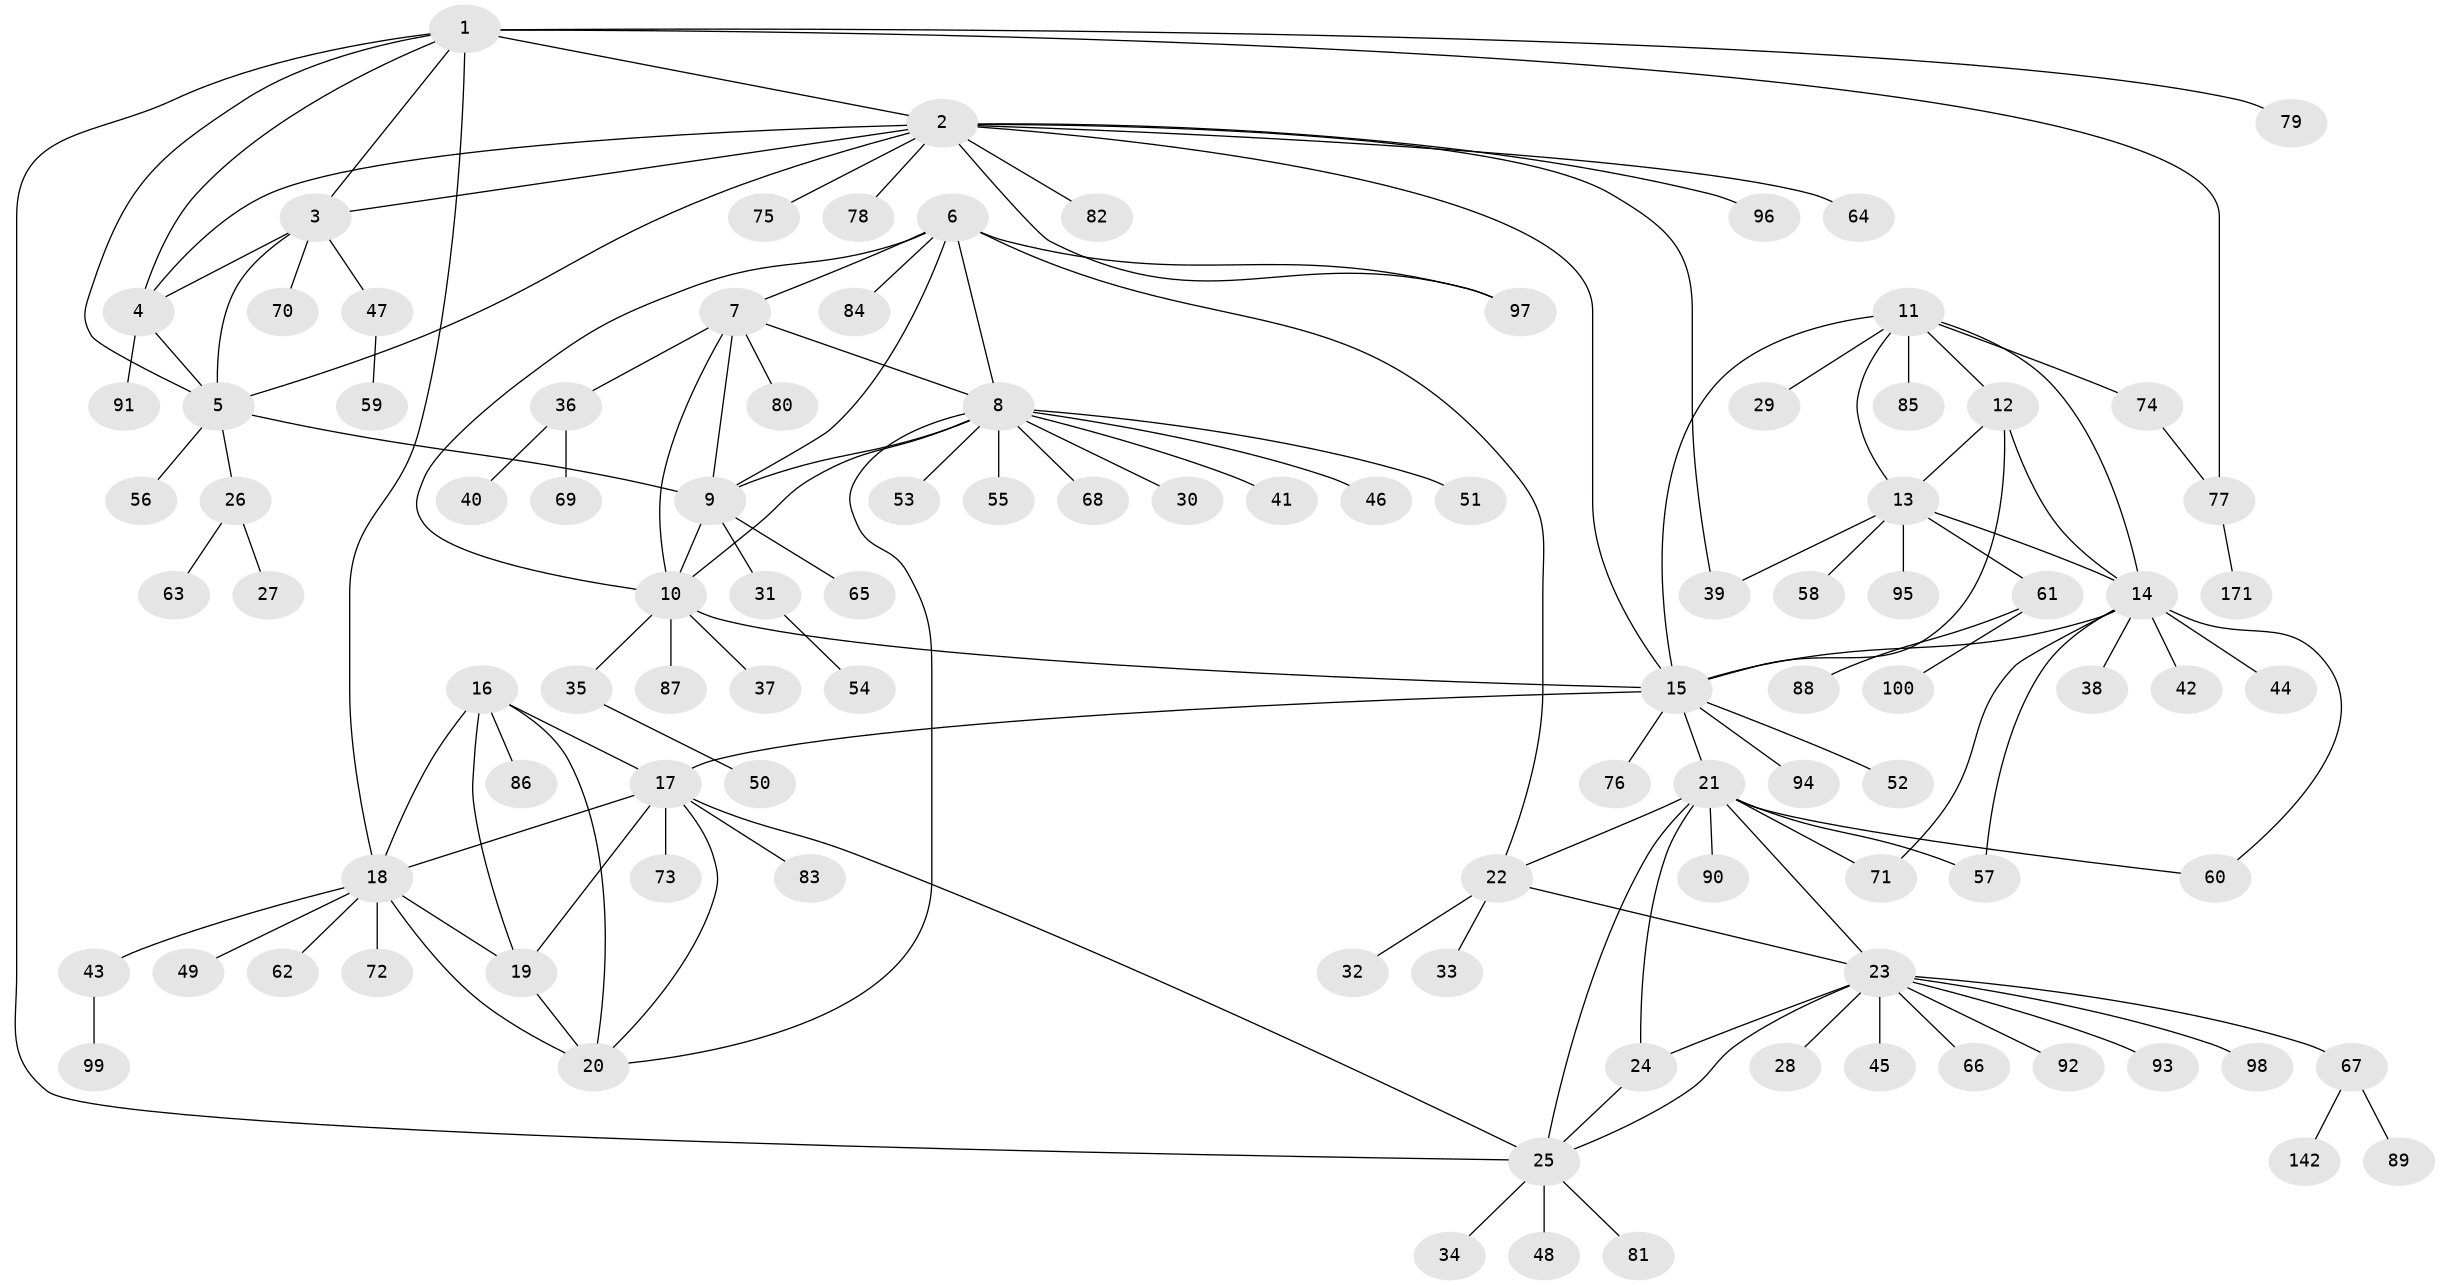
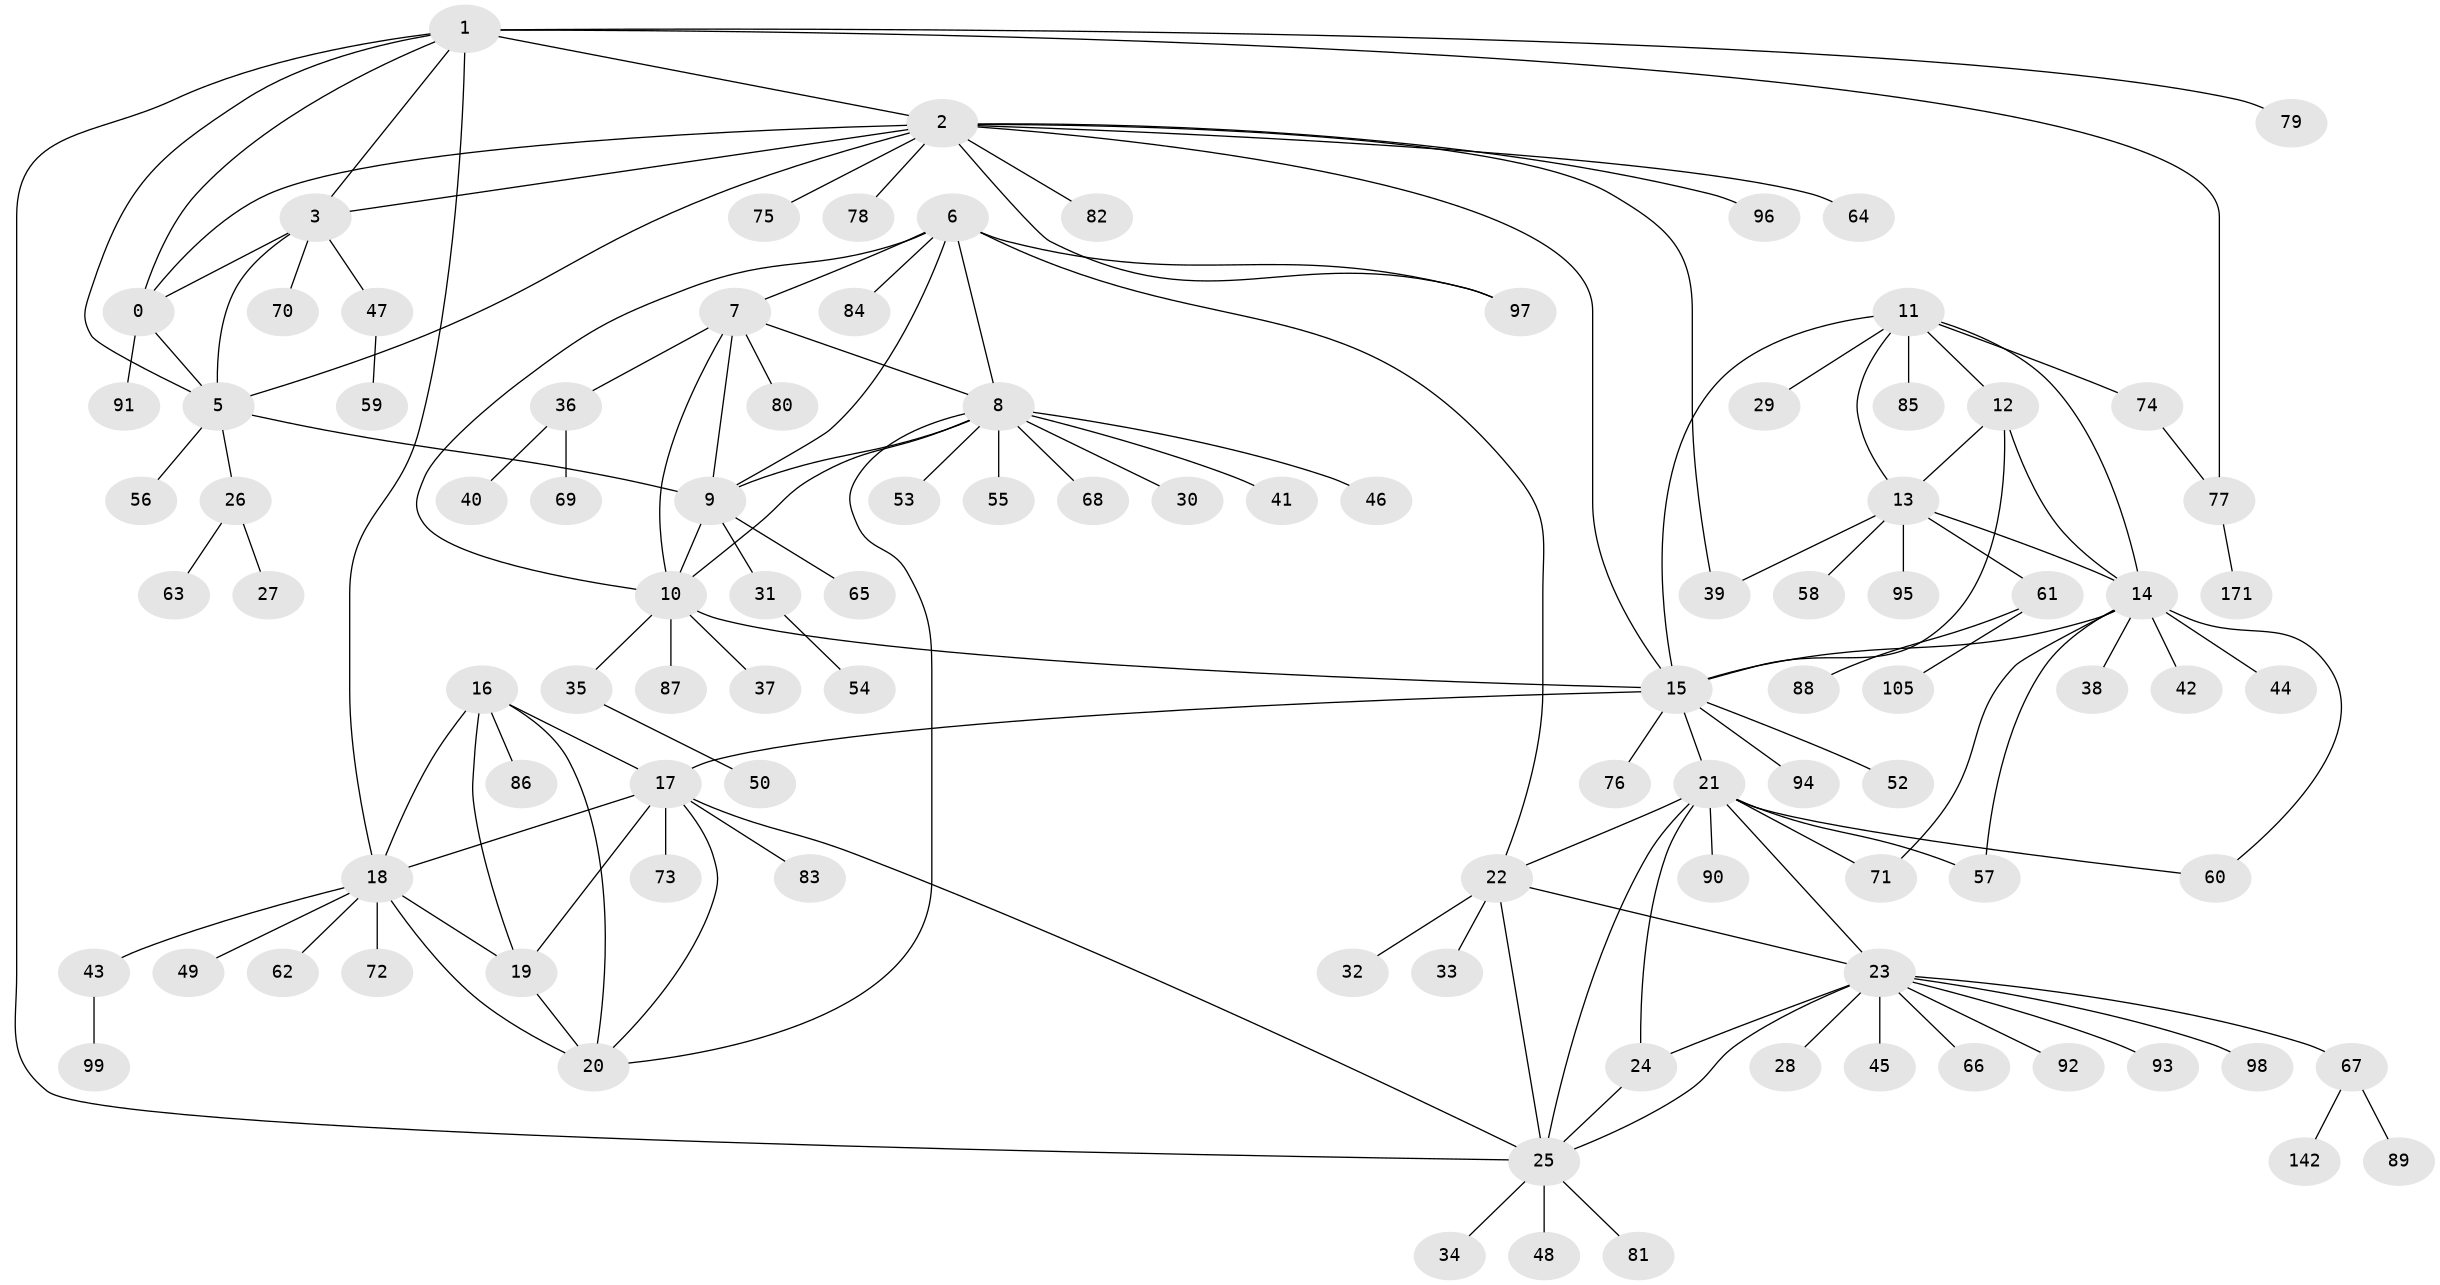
node "4": label "4" -> "0"
node "51": removed
node "100": label "100" -> "105"
edge "22" -- "25": added
